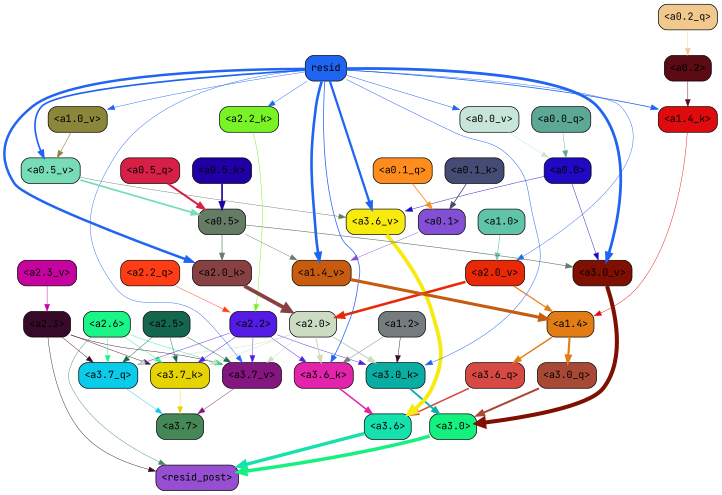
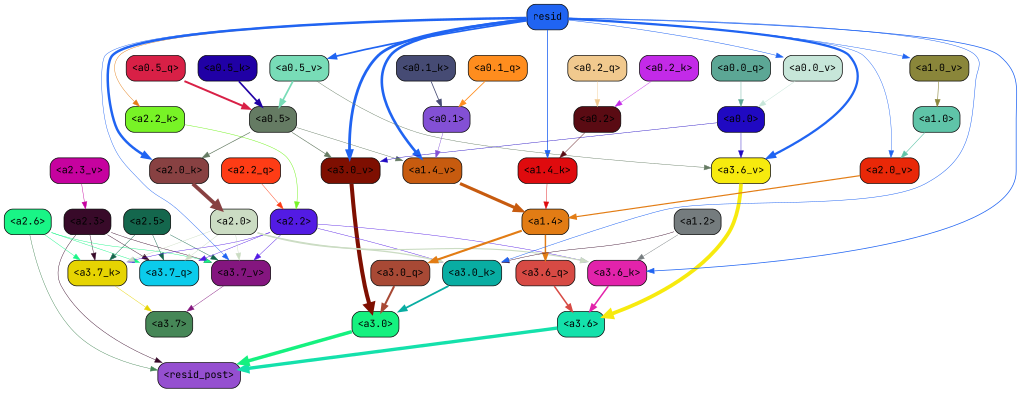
node "<a0.2_k>": added
edge "resid" -> "<a2.2_k>": color #2064f2 -> #e27c14
edge "<a1.0_v>" -> "<a0.5_v>": now "<a1.0_v>" -> "<a1.0>"
edge "<a2.0_v>" -> "<a2.0>": removed
edge "<a3.7_q>" -> "<a3.7>": removed
